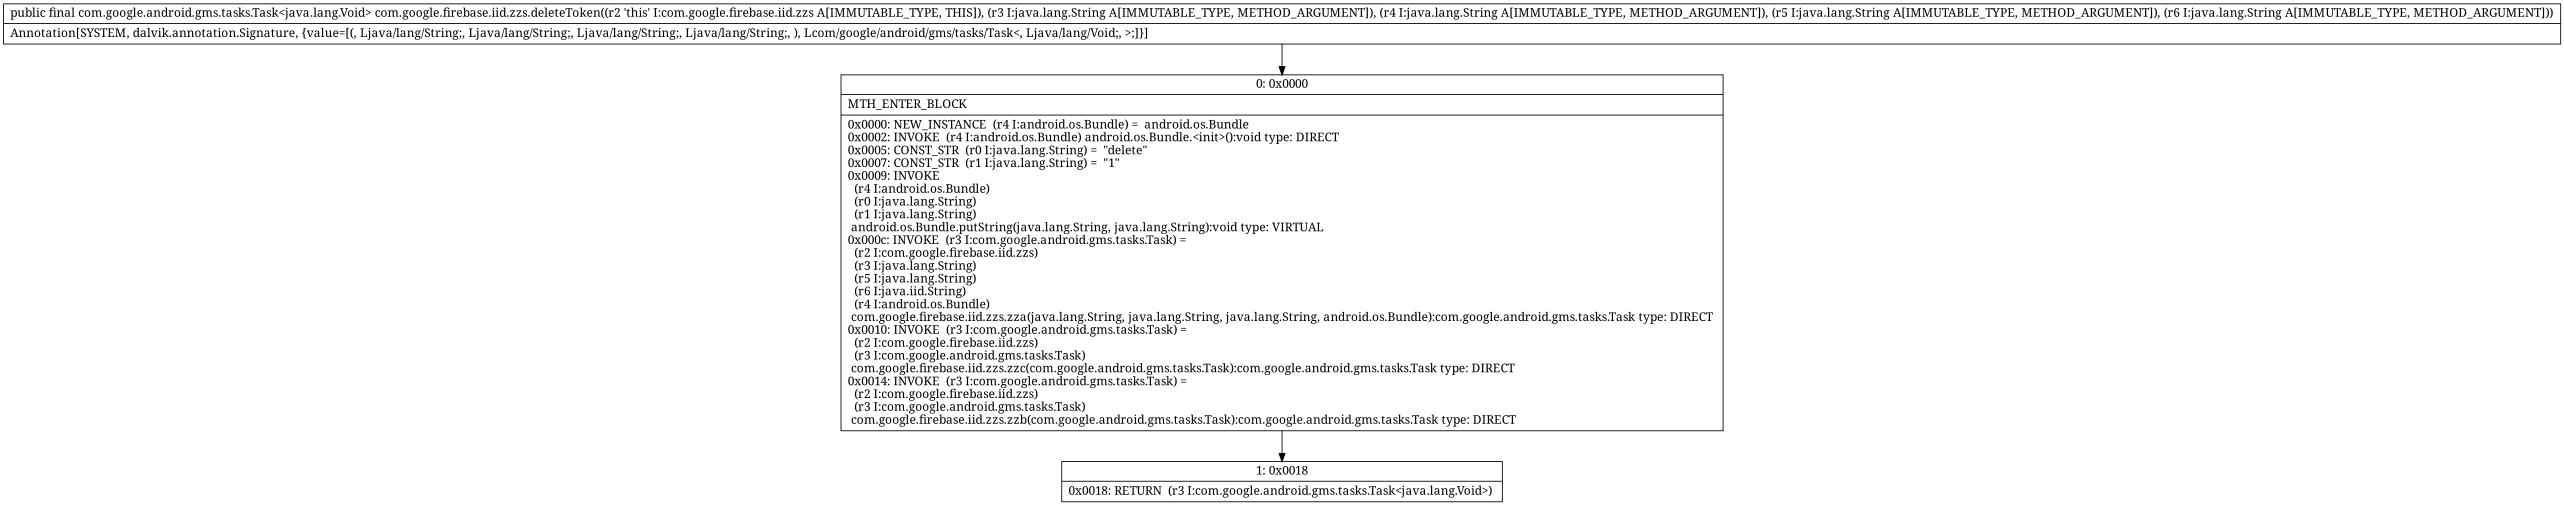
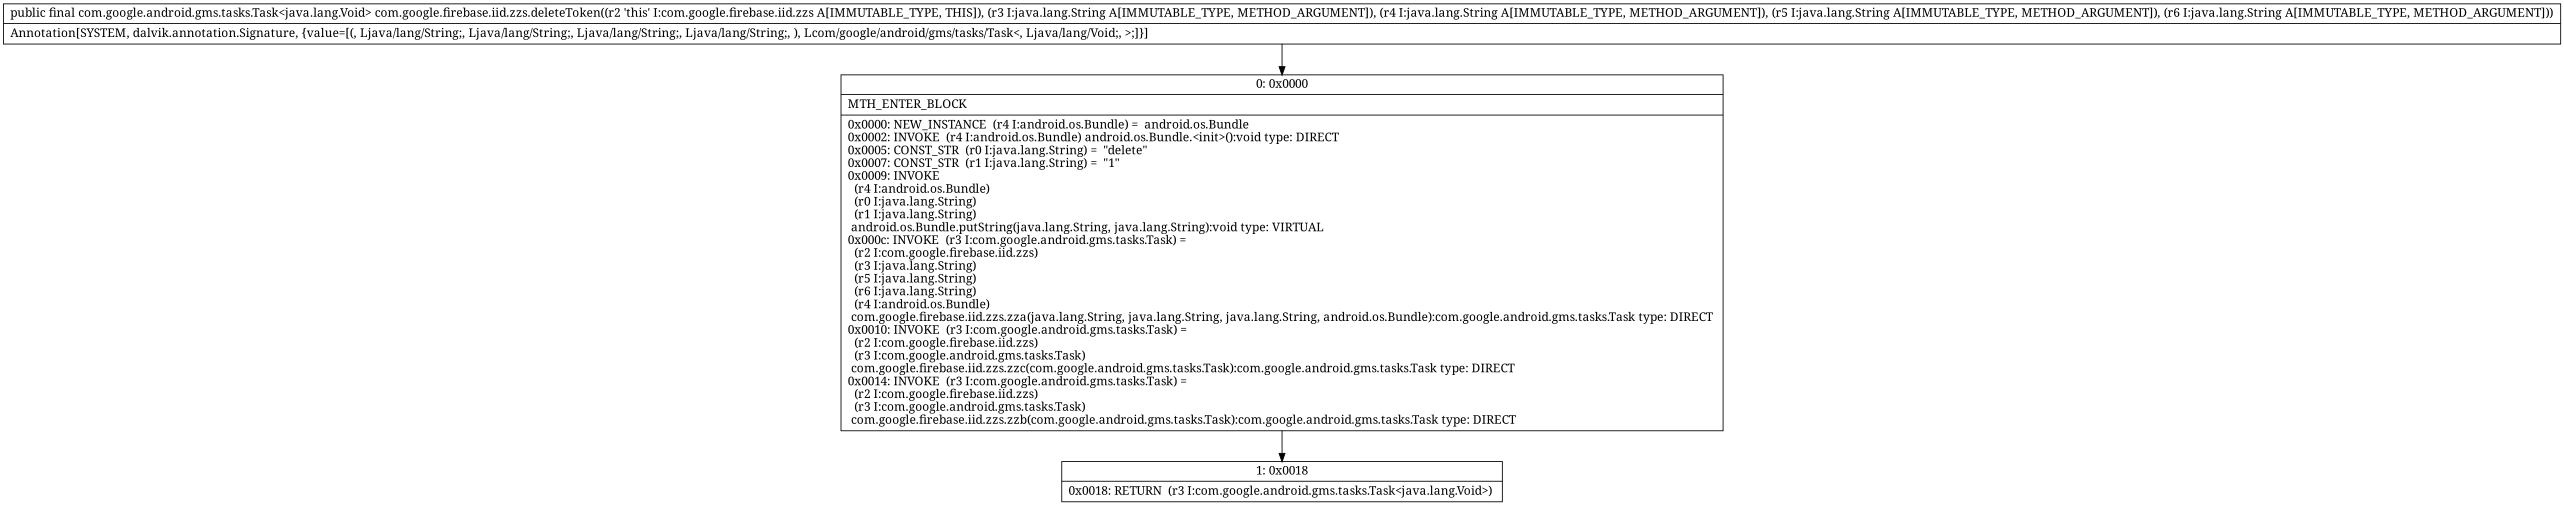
node "0: 0x0000": text "(r6 I:java.iid.String)" -> "(r6 I:java.lang.String)"
